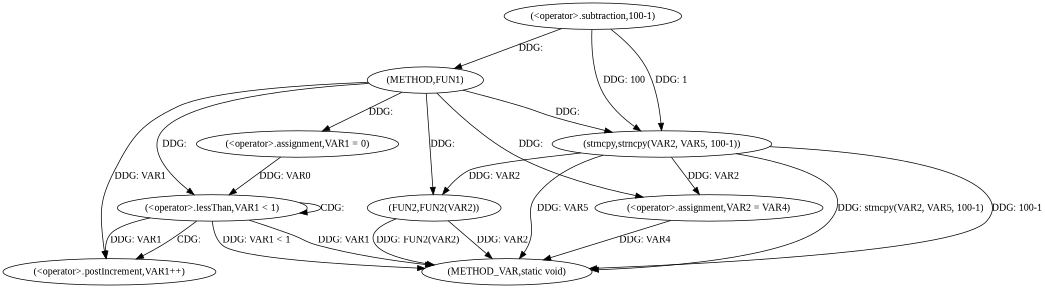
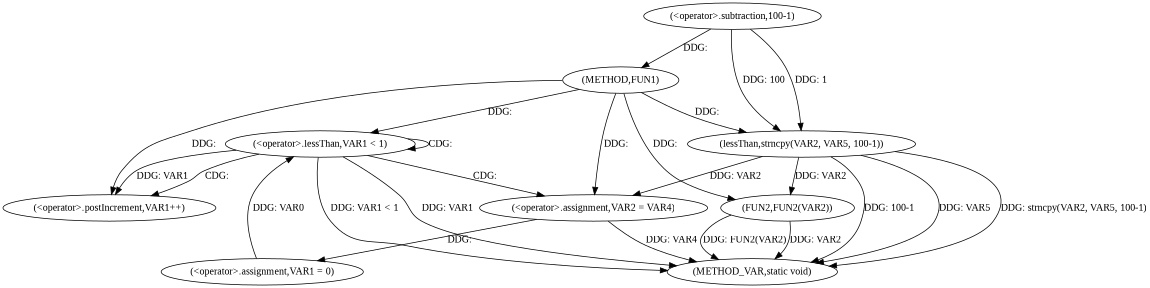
edge "(METHOD,FUN1)" -> "(<operator>.assignment,VAR1 = 0)": now "(<operator>.assignment,VAR2 = VAR4)" -> "(<operator>.assignment,VAR1 = 0)"
node "(strncpy,strncpy(VAR2, VAR5, 100-1))": label "(strncpy,strncpy(VAR2, VAR5, 100-1))" -> "(lessThan,strncpy(VAR2, VAR5, 100-1))"
edge "(<operator>.lessThan,VAR1 < 1)" -> "(<operator>.assignment,VAR2 = VAR4)": added, label "CDG:"
edge "(METHOD,FUN1)" -> "(<operator>.postIncrement,VAR1++)": label "DDG: VAR1" -> "DDG: "
